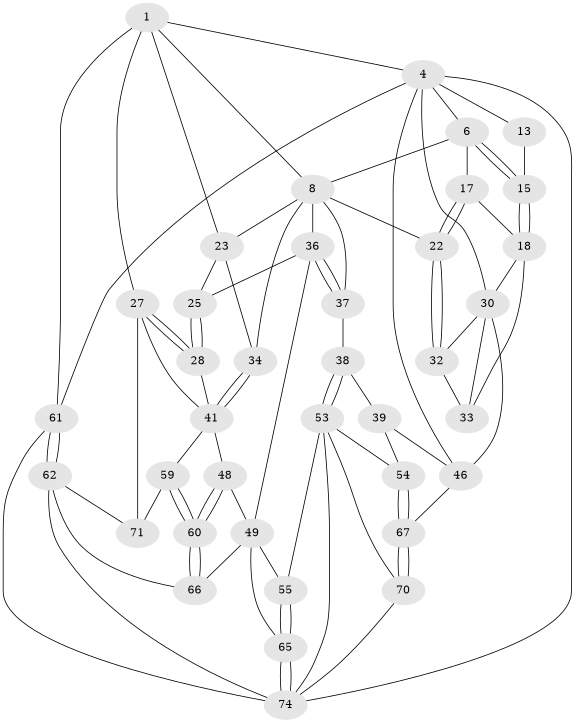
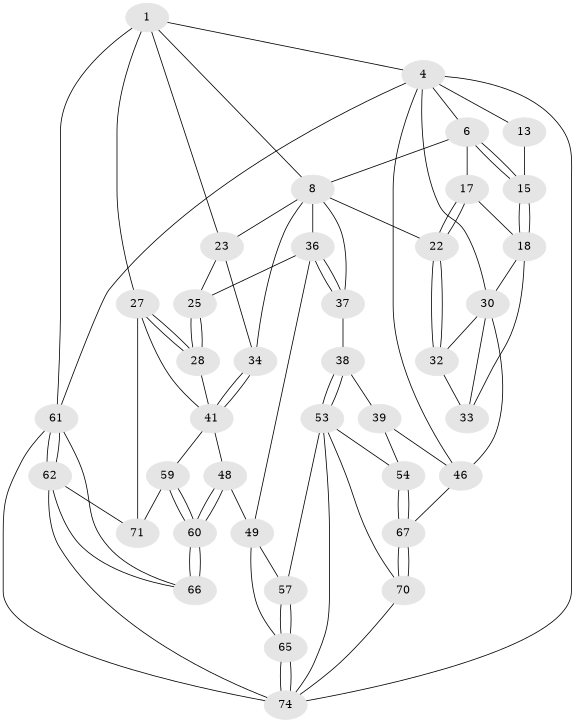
edge "49" -- "66": now "61" -- "66"
node "55": label "55" -> "57"
